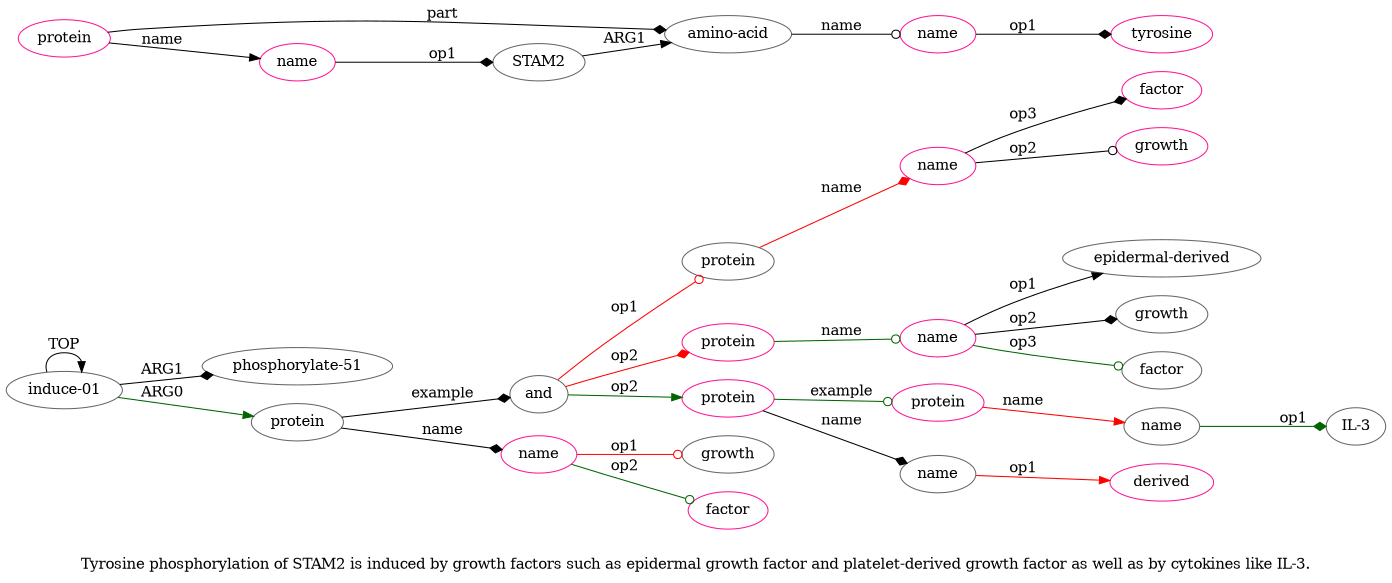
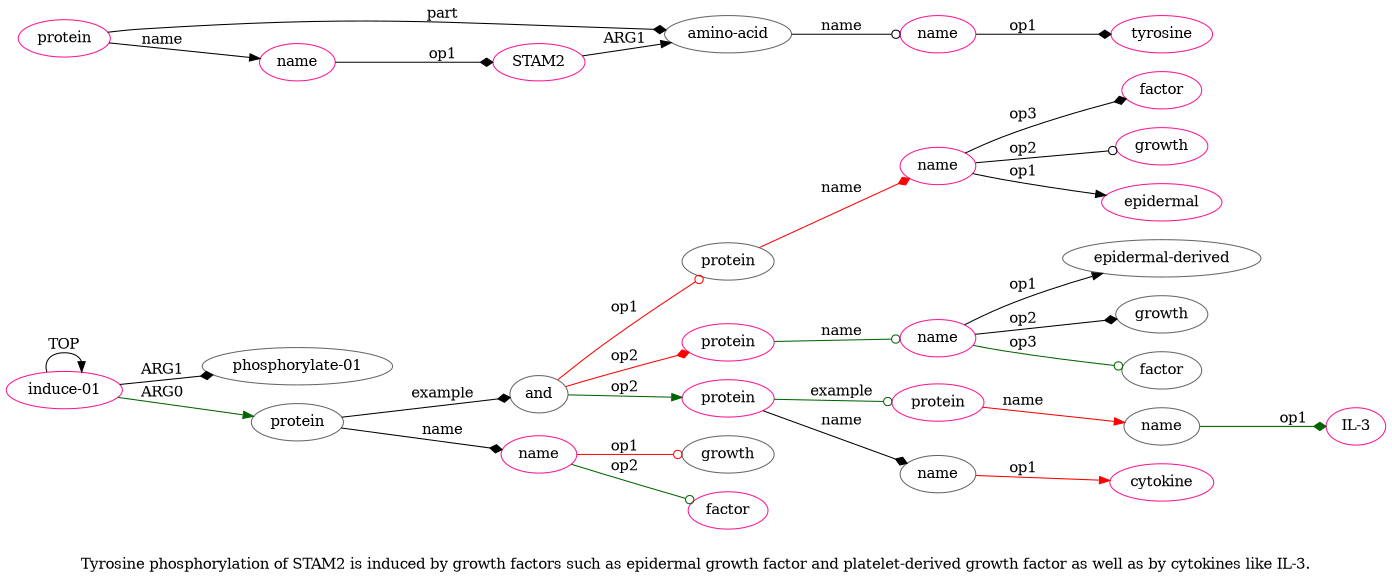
node "STAM2": color gray40 -> deeppink
node "epidermal": added
node "phosphorylate-51": label "phosphorylate-51" -> "phosphorylate-01"
node "induce-01": color gray40 -> deeppink
node "IL-3": color gray40 -> deeppink
node "derived": label "derived" -> "cytokine"
